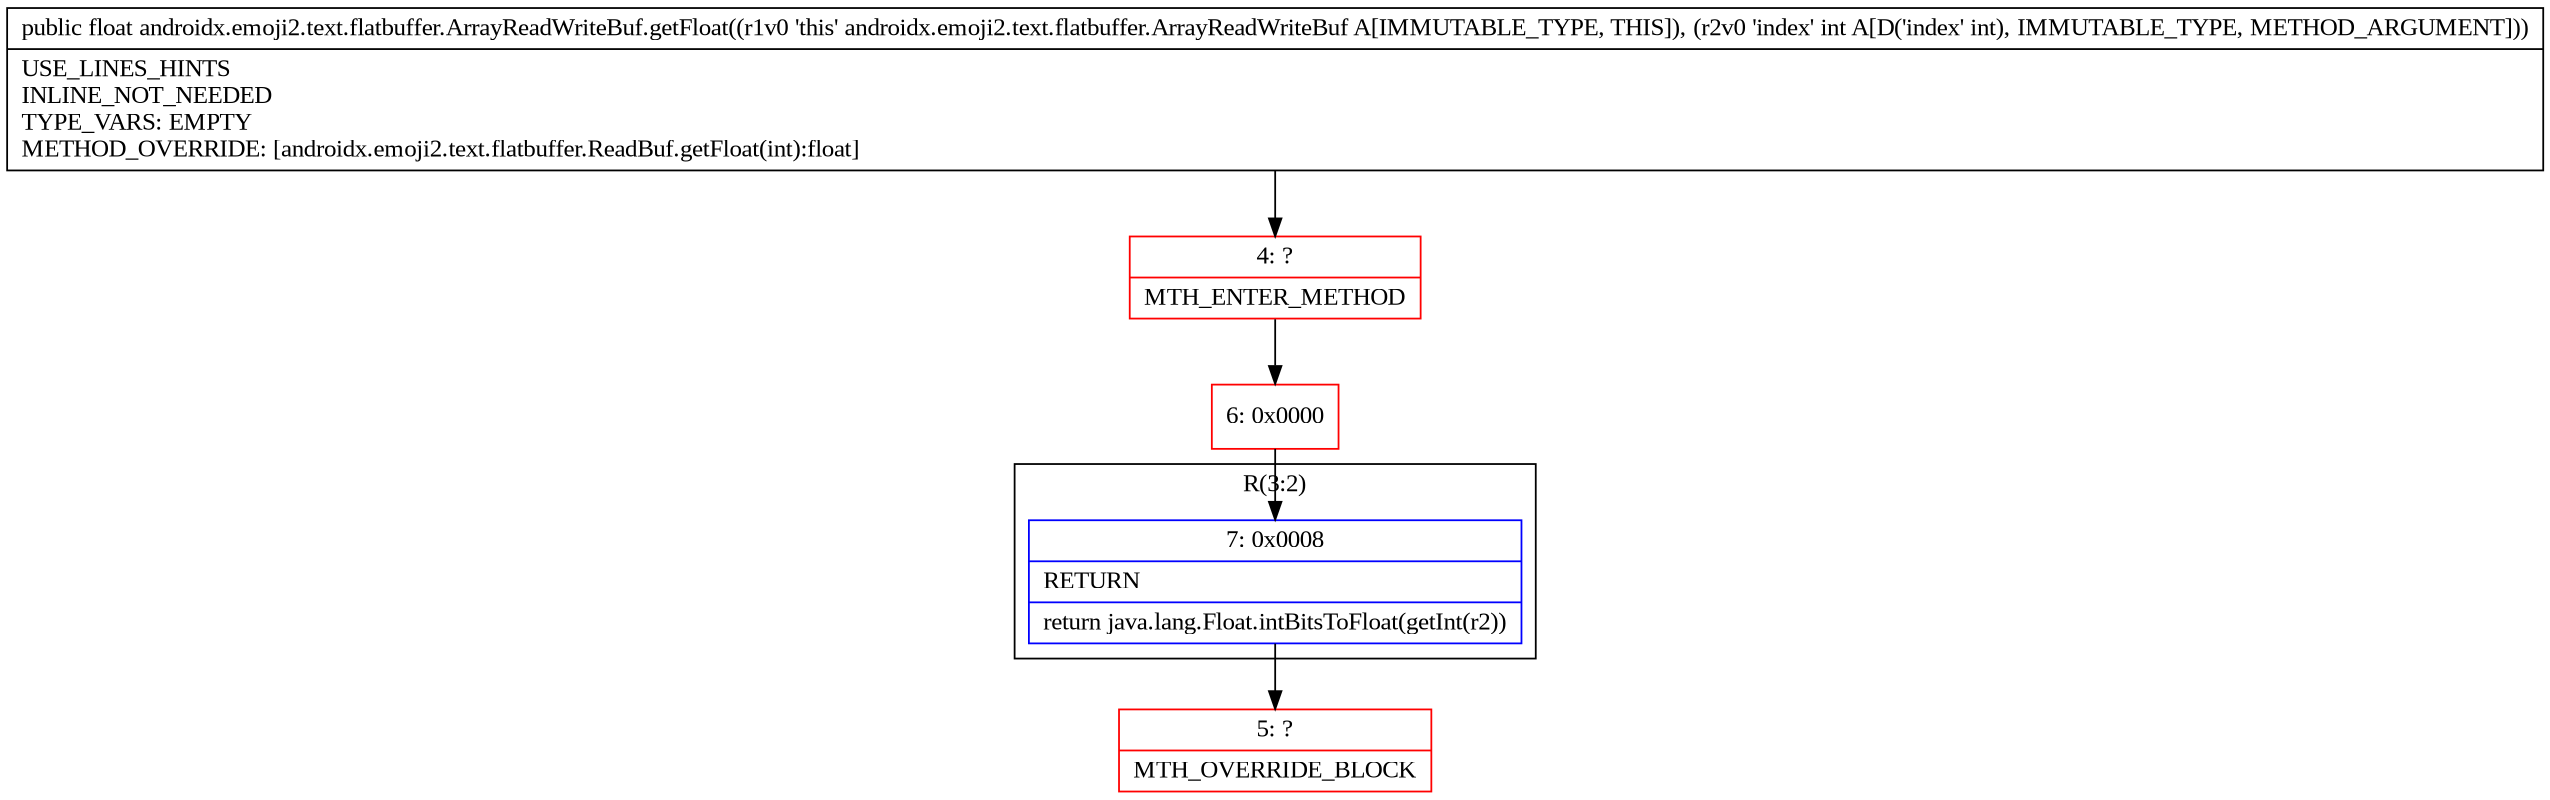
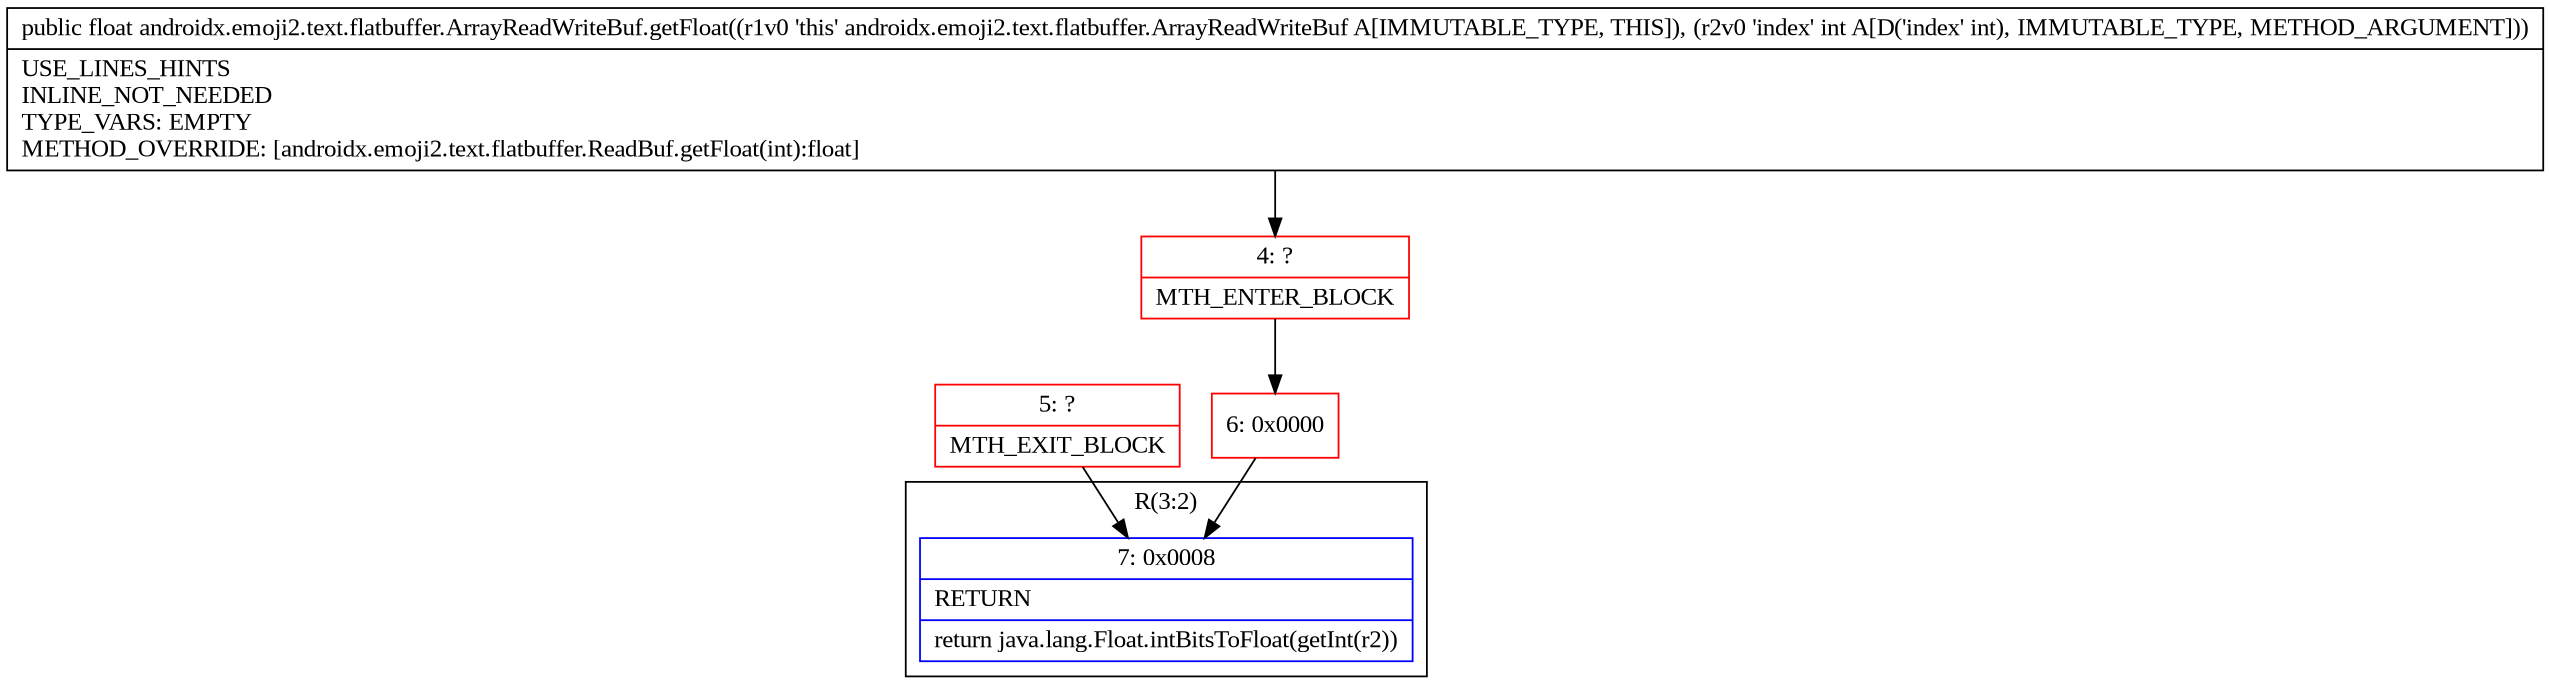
node "4: ?": text "MTH_ENTER_METHOD" -> "MTH_ENTER_BLOCK"
edge "7: 0x0008" -> "5: ?": reversed
node "5: ?": text "MTH_OVERRIDE_BLOCK" -> "MTH_EXIT_BLOCK"
